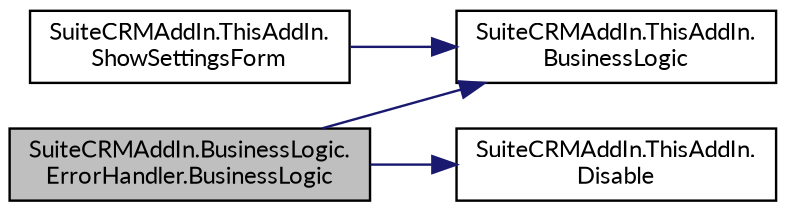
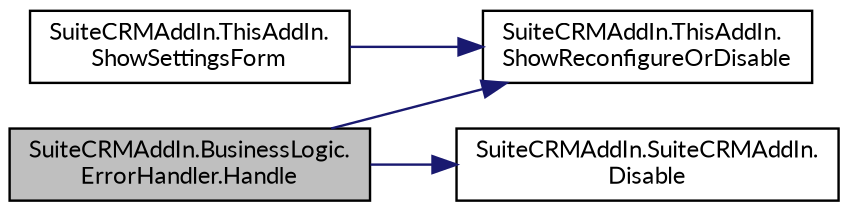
node "SuiteCRMAddIn.ThisAddIn. BusinessLogic": label "SuiteCRMAddIn.ThisAddIn. BusinessLogic" -> "SuiteCRMAddIn.ThisAddIn. ShowReconfigureOrDisable"
node "SuiteCRMAddIn.BusinessLogic. ErrorHandler.BusinessLogic": label "SuiteCRMAddIn.BusinessLogic. ErrorHandler.BusinessLogic" -> "SuiteCRMAddIn.BusinessLogic. ErrorHandler.Handle"
node "SuiteCRMAddIn.ThisAddIn. Disable": label "SuiteCRMAddIn.ThisAddIn. Disable" -> "SuiteCRMAddIn.SuiteCRMAddIn. Disable"
